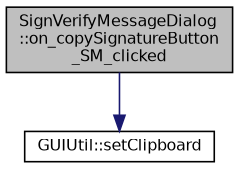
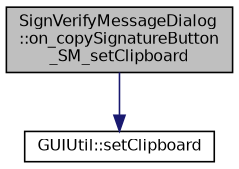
node "SignVerifyMessageDialog ::on_copySignatureButton _SM_clicked": label "SignVerifyMessageDialog ::on_copySignatureButton _SM_clicked" -> "SignVerifyMessageDialog ::on_copySignatureButton _SM_setClipboard"
